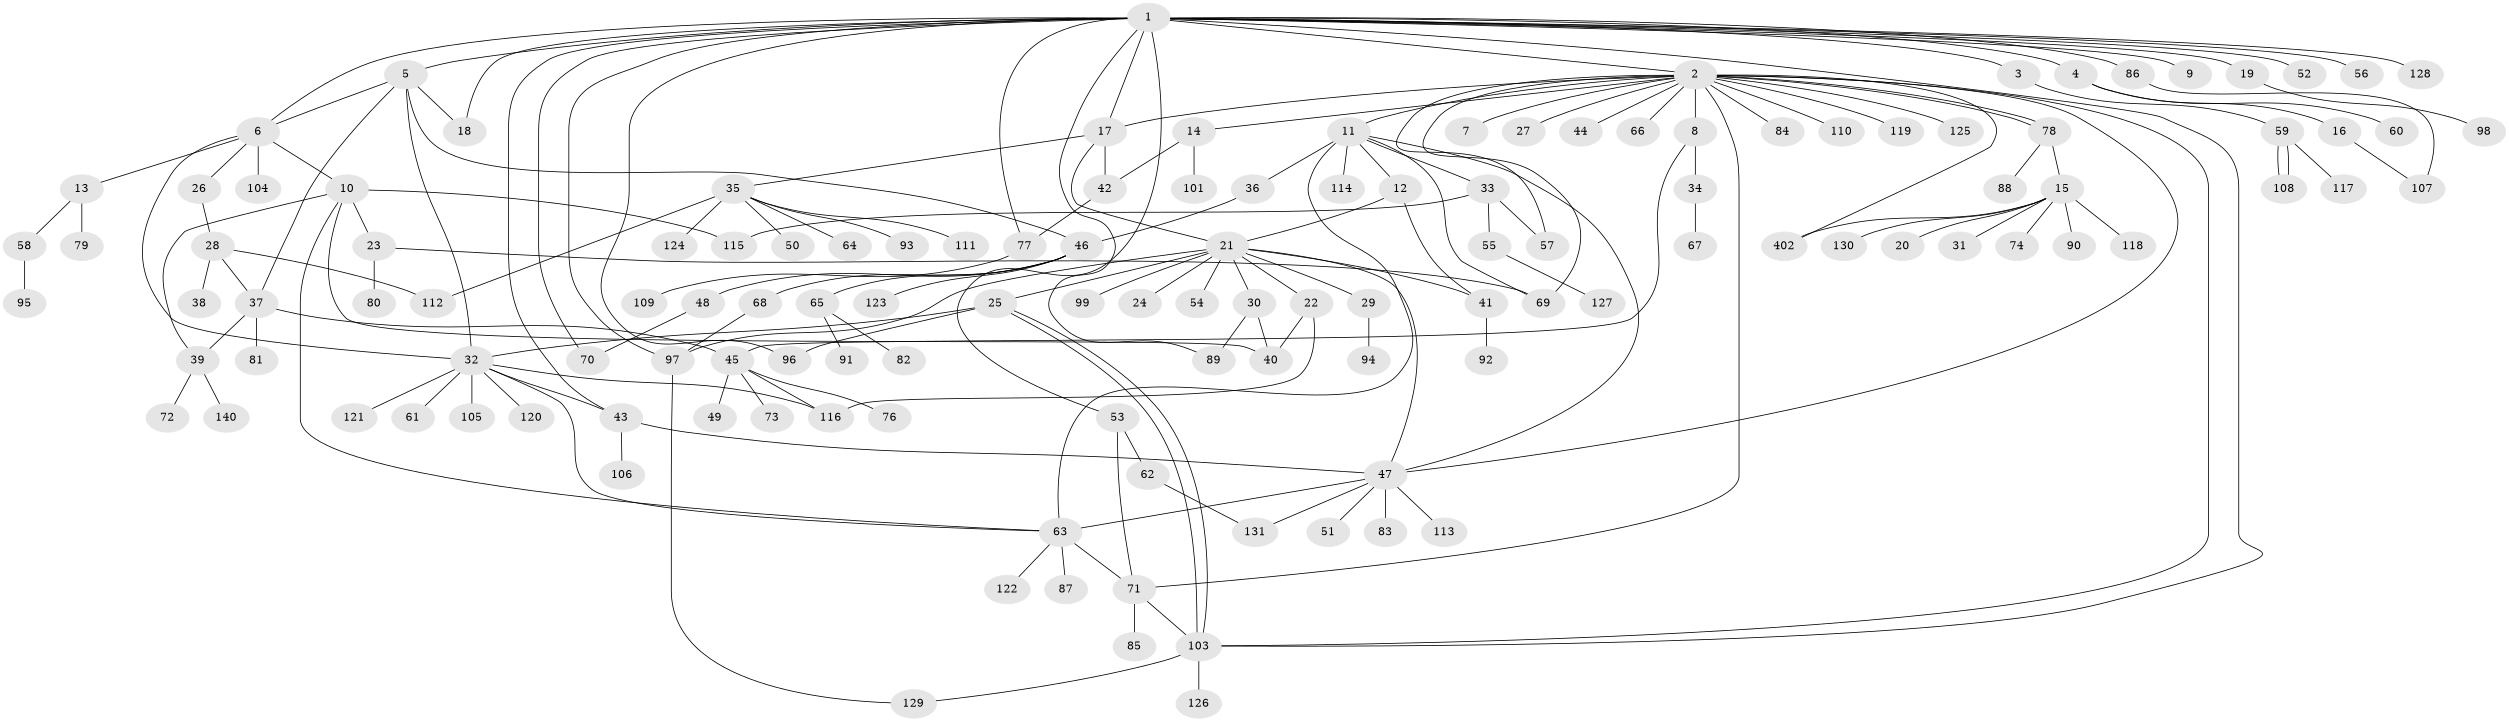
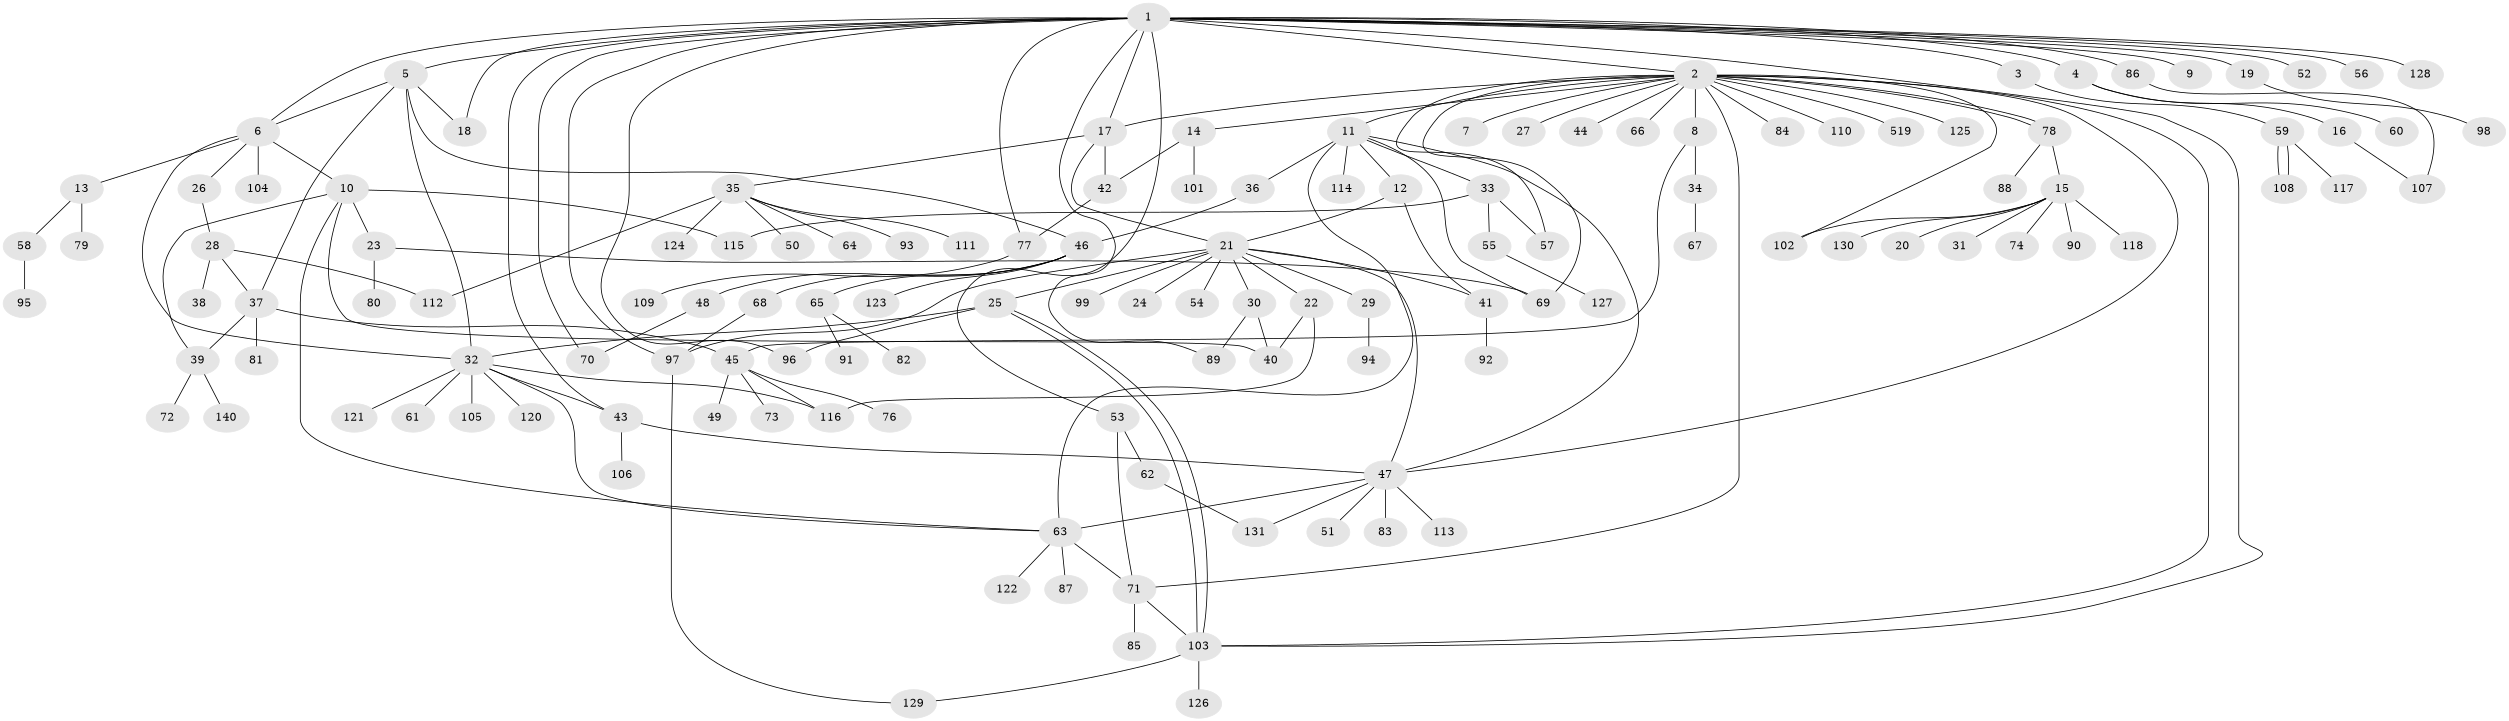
node "119": label "119" -> "519"
node "402": label "402" -> "102"
